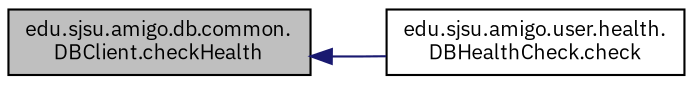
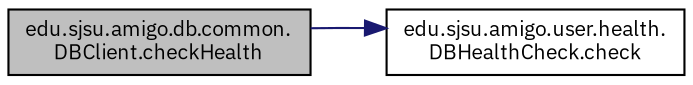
edge "edu.sjsu.amigo.user.health. DBHealthCheck.check" -> "edu.sjsu.amigo.db.common. DBClient.checkHealth": reversed
